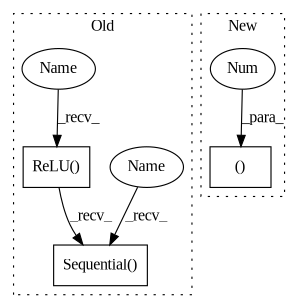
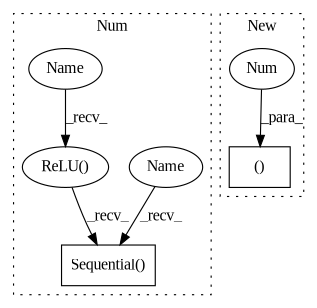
cluster "Old": label "Old" -> "Num"
node "ReLU()": shape box -> ellipse
